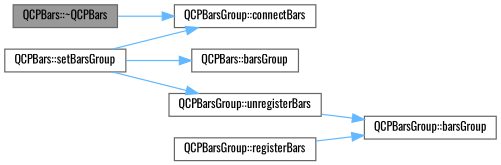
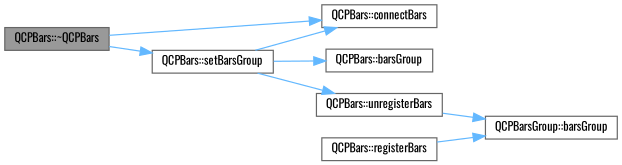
node "QCPBarsGroup::connectBars": label "QCPBarsGroup::connectBars" -> "QCPBars::connectBars"
edge "QCPBars::~QCPBars" -> "QCPBars::setBarsGroup": added
node "QCPBarsGroup::unregisterBars": label "QCPBarsGroup::unregisterBars" -> "QCPBars::unregisterBars"
node "QCPBarsGroup::registerBars": label "QCPBarsGroup::registerBars" -> "QCPBars::registerBars"
